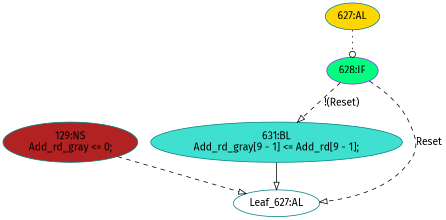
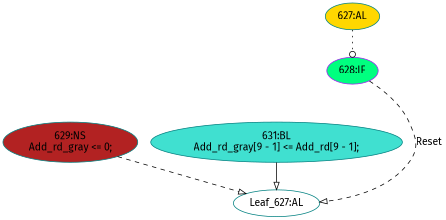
edge "628:IF" -> "631:BL Add_rd_gray[9 - 1] <= Add_rd[9 - 1];": removed, label "!(Reset)"
node "129:NS Add_rd_gray <= 0;": label "129:NS Add_rd_gray <= 0;" -> "629:NS Add_rd_gray <= 0;"
